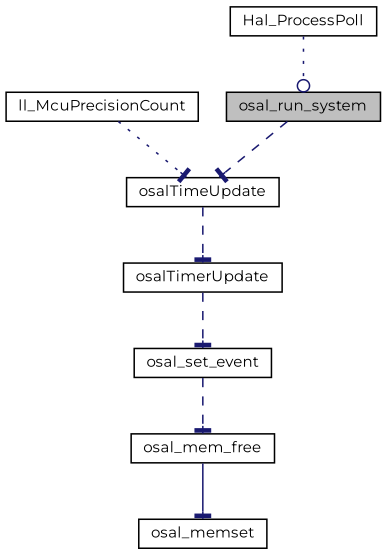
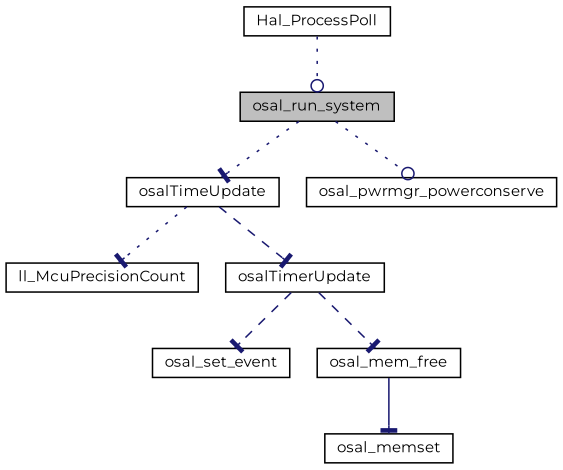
edge "ll_McuPrecisionCount" -> "osalTimeUpdate": reversed
edge "osal_run_system" -> "osalTimeUpdate": style dashed -> dotted
node "osal_pwrmgr_powerconserve": added
edge "osal_set_event" -> "osal_mem_free": now "osalTimerUpdate" -> "osal_mem_free"
